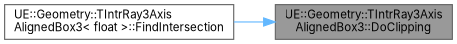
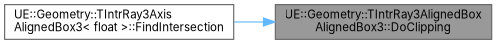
node "UE::Geometry::TIntrRay3Axis AlignedBox3::DoClipping": label "UE::Geometry::TIntrRay3Axis AlignedBox3::DoClipping" -> "UE::Geometry::TIntrRay3AlignedBox AlignedBox3::DoClipping"
